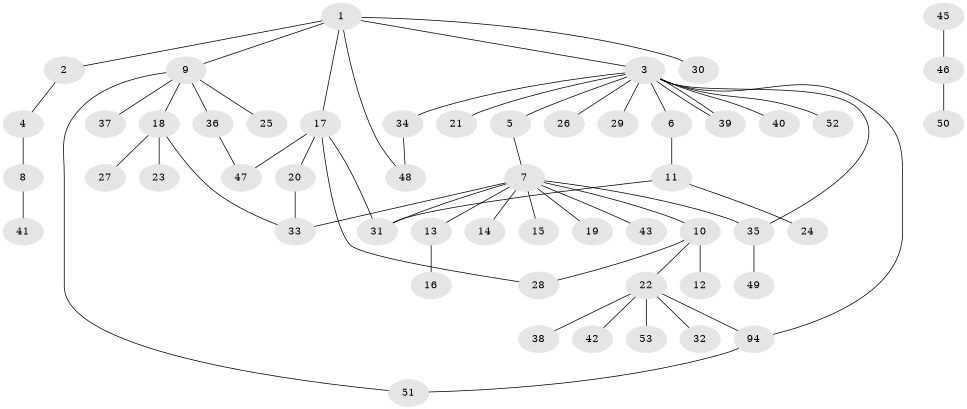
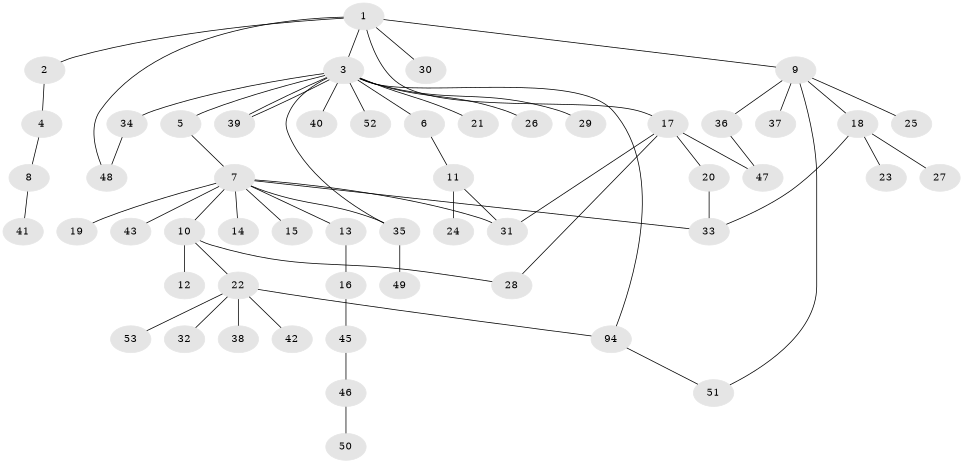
edge "16" -- "45": added
